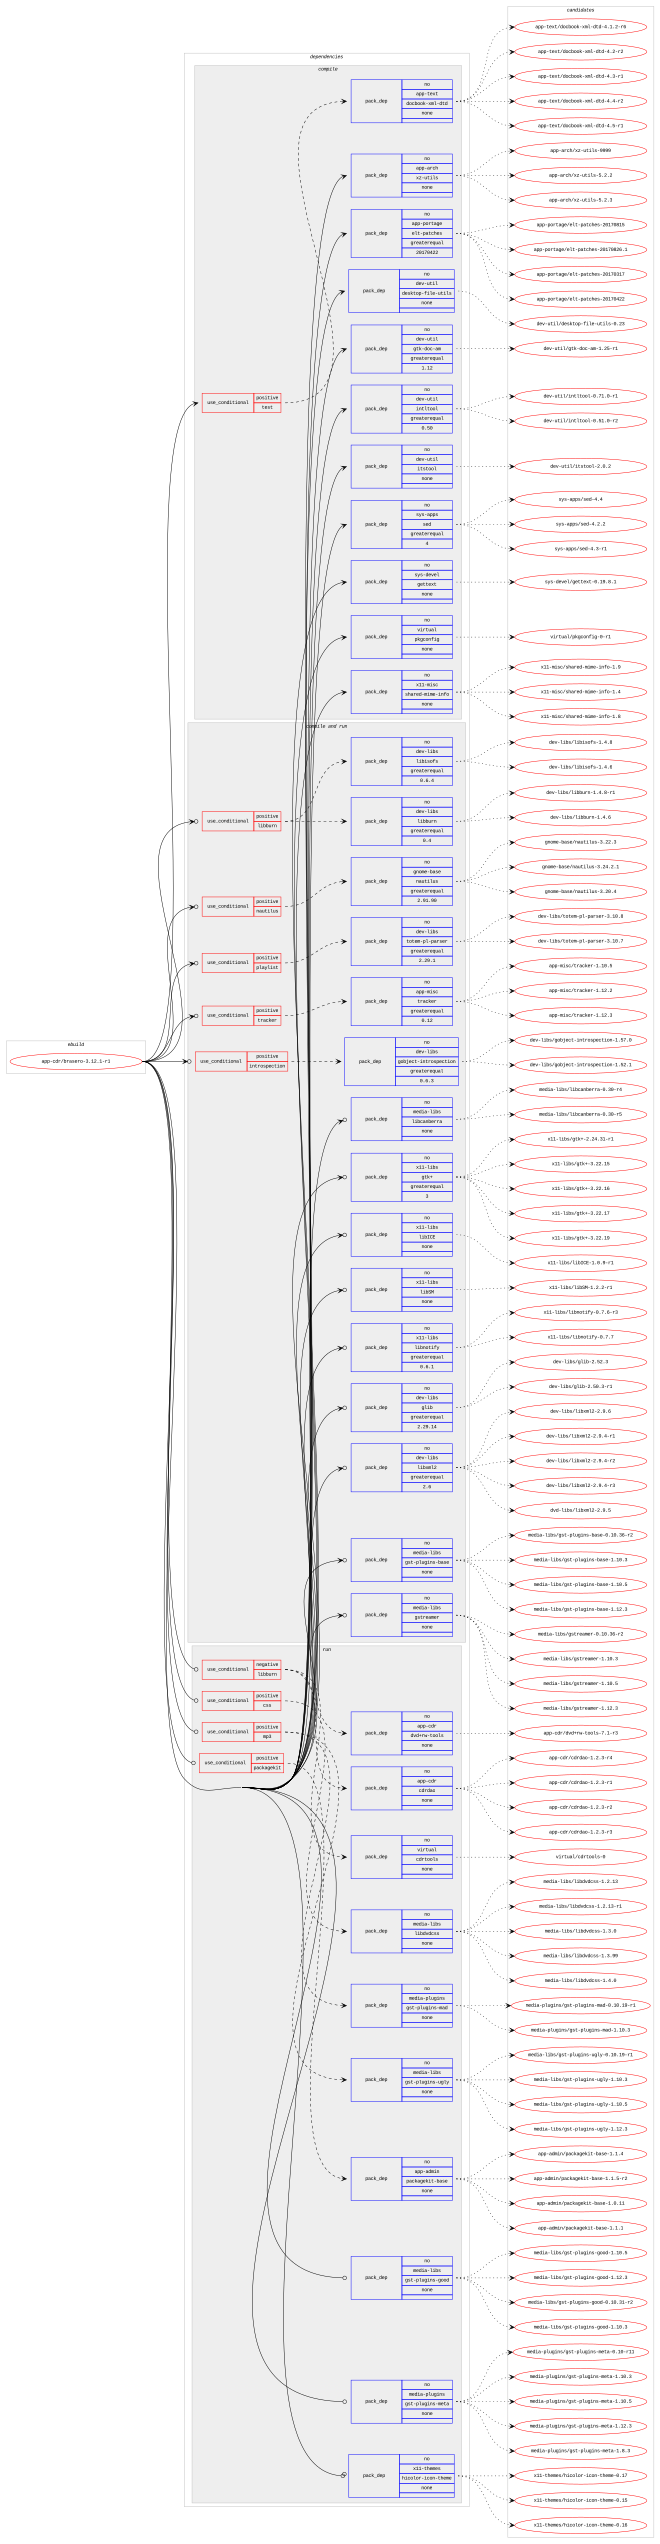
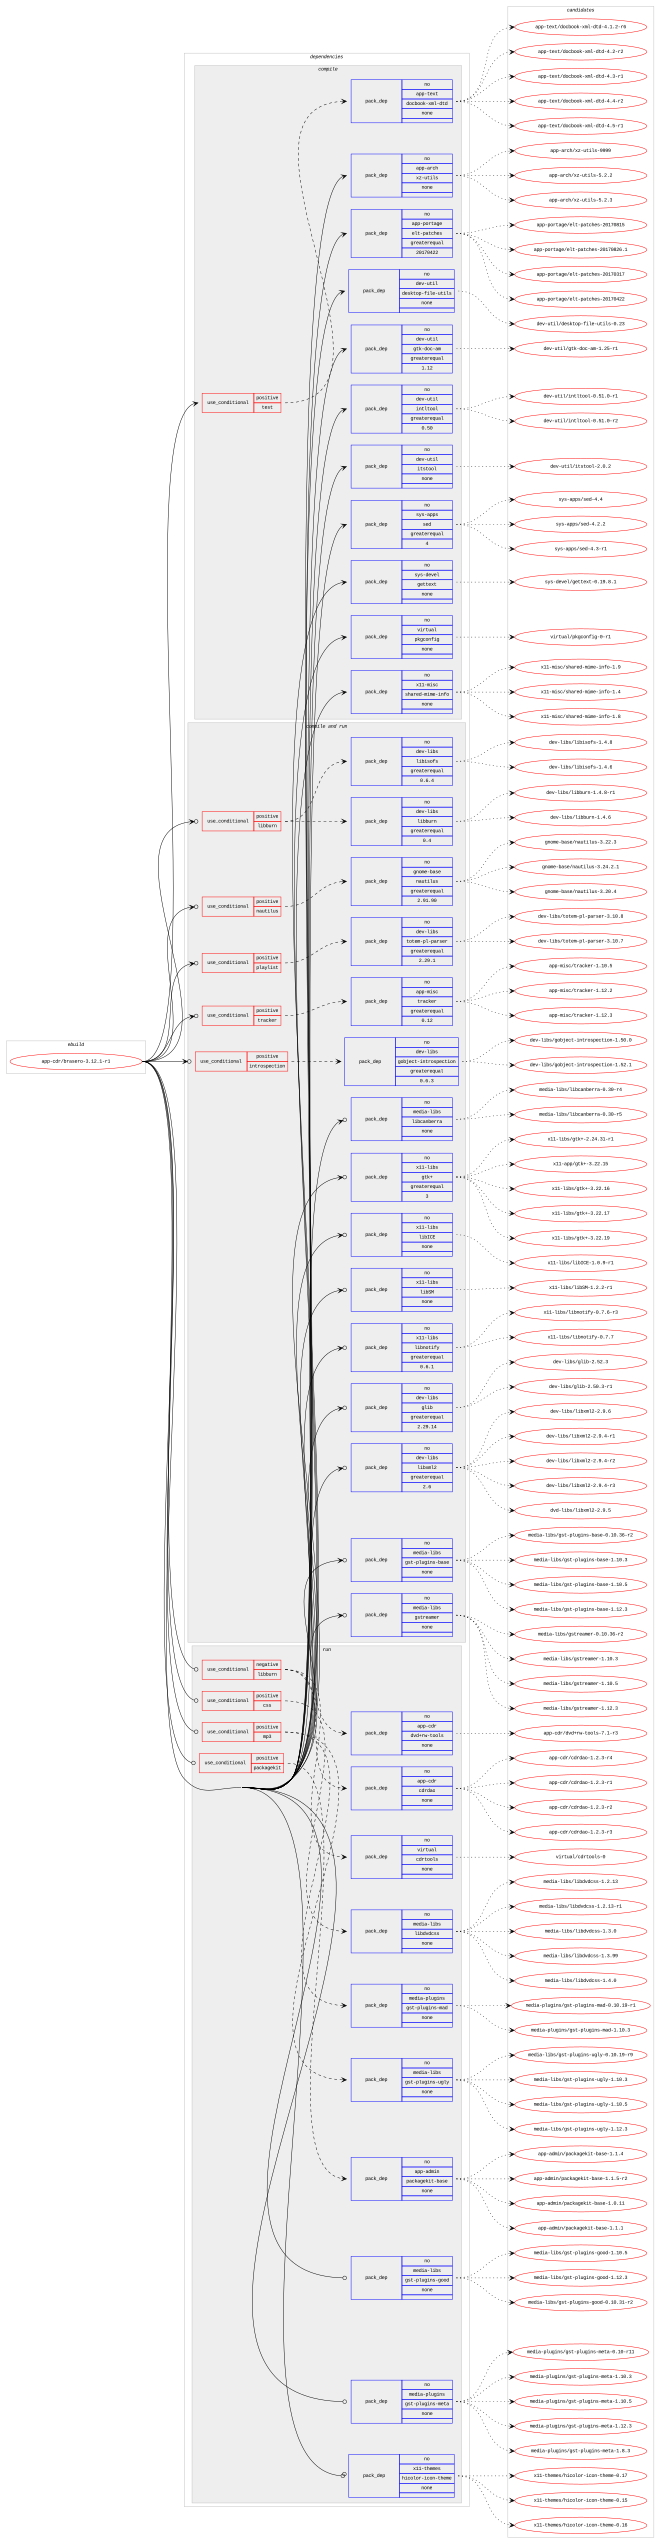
node "dev-util/intltool-0.71.0-r1": label "dev-util/intltool-0.71.0-r1" -> "dev-util/intltool-0.51.0-r1"
node "dev-libs/gobject-introspection-1.57.0": label "dev-libs/gobject-introspection-1.57.0" -> "dev-libs/gobject-introspection-1.50.0"
node "x11-libs/gtk+-3.22.15": label "x11-libs/gtk+-3.22.15" -> "x11-app/gtk+-3.22.15"
node "media-libs/gst-plugins-ugly-0.10.19-r1": label "media-libs/gst-plugins-ugly-0.10.19-r1" -> "media-libs/gst-plugins-ugly-0.10.19-r9"
node "media-libs/gst-plugins-good-1.10.3": removed
